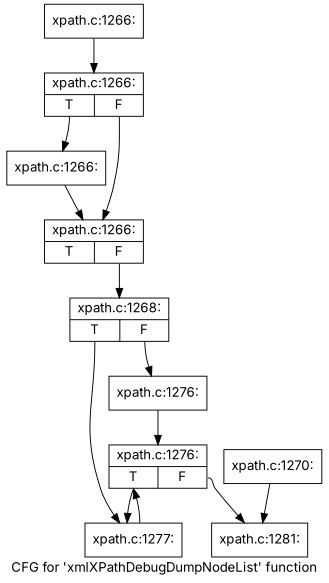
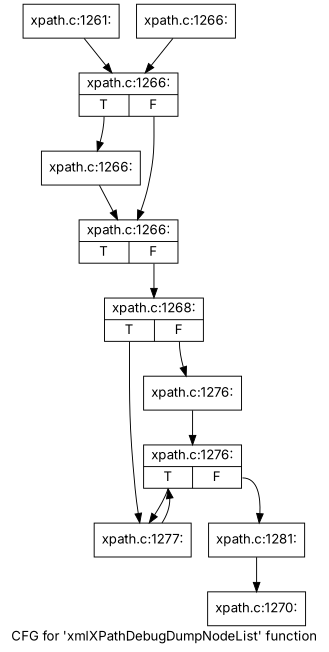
node "xpath.c:1261:": added
edge "xpath.c:1270:" -> "xpath.c:1281:": reversed
